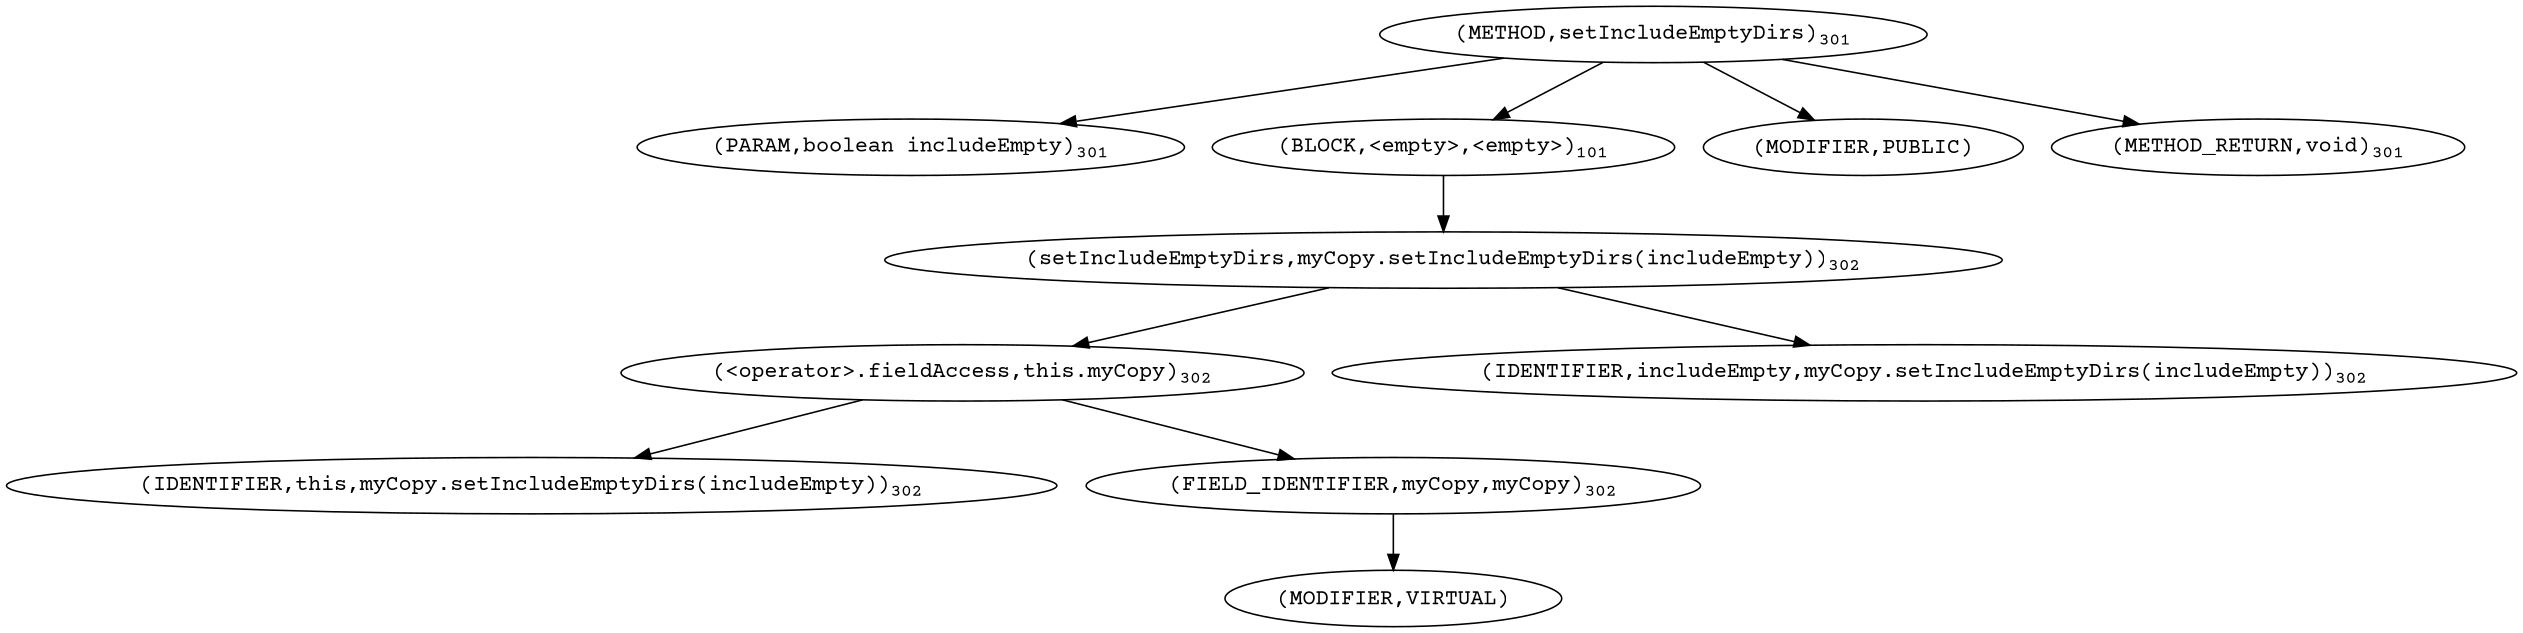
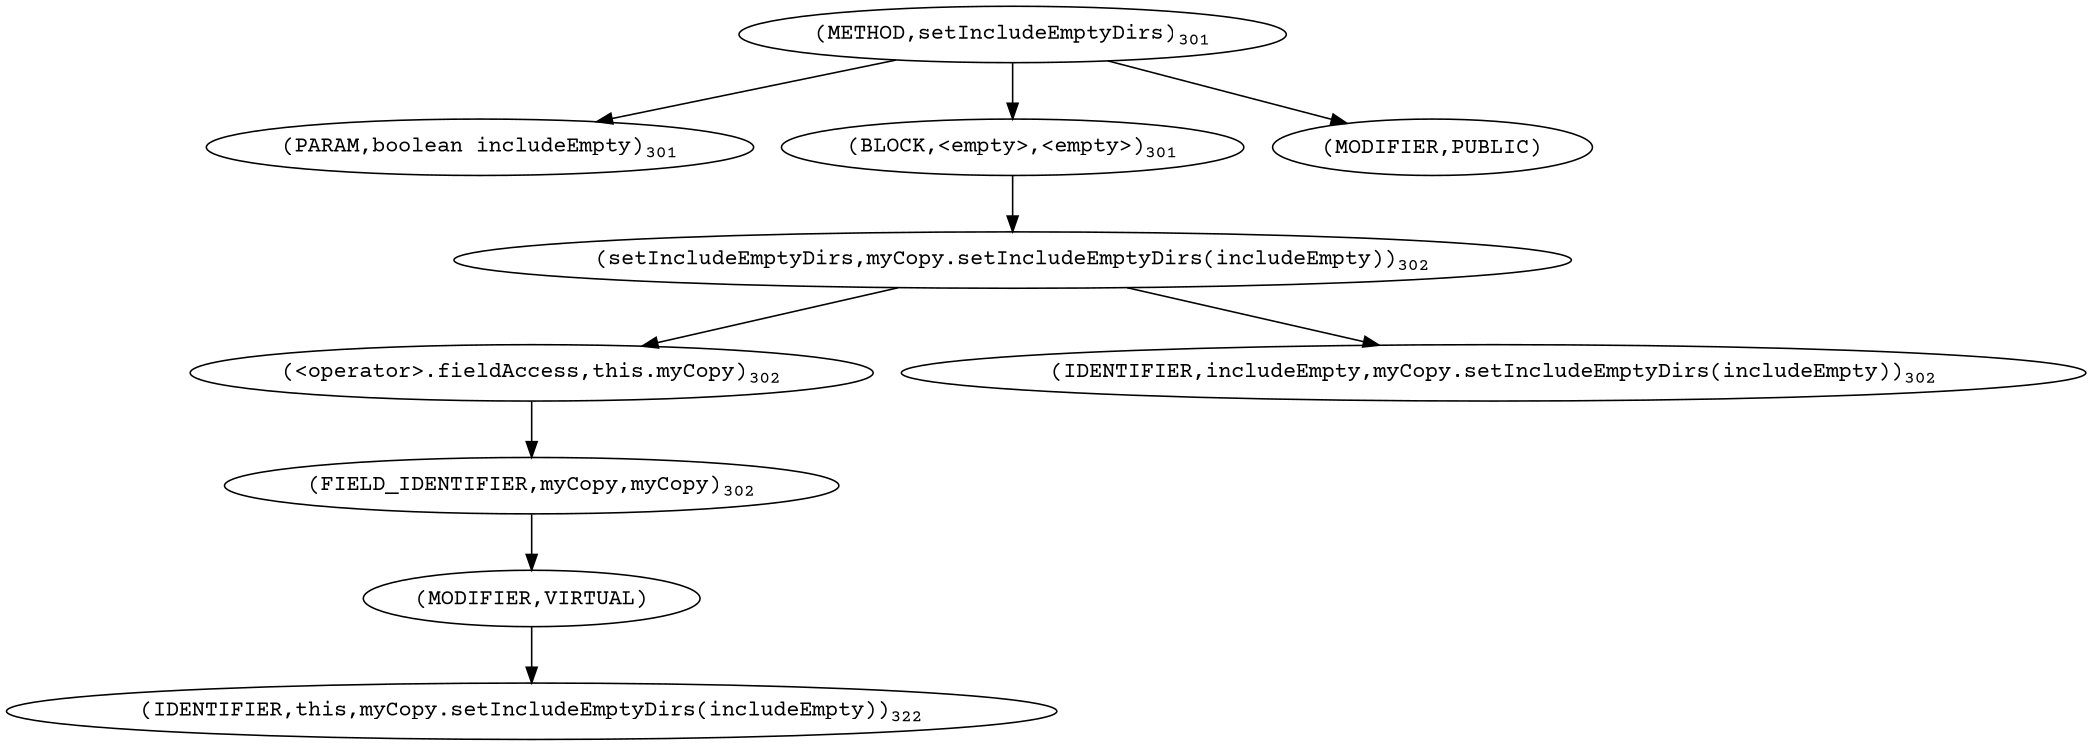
node "(BLOCK,<empty>,<empty>)": text "101" -> "301"
node "(METHOD_RETURN,void)": removed
edge "(<operator>.fieldAccess,this.myCopy)" -> "(IDENTIFIER,this,myCopy.setIncludeEmptyDirs(includeEmpty))": now "(MODIFIER,VIRTUAL)" -> "(IDENTIFIER,this,myCopy.setIncludeEmptyDirs(includeEmpty))"
node "(IDENTIFIER,this,myCopy.setIncludeEmptyDirs(includeEmpty))": text "302" -> "322"
